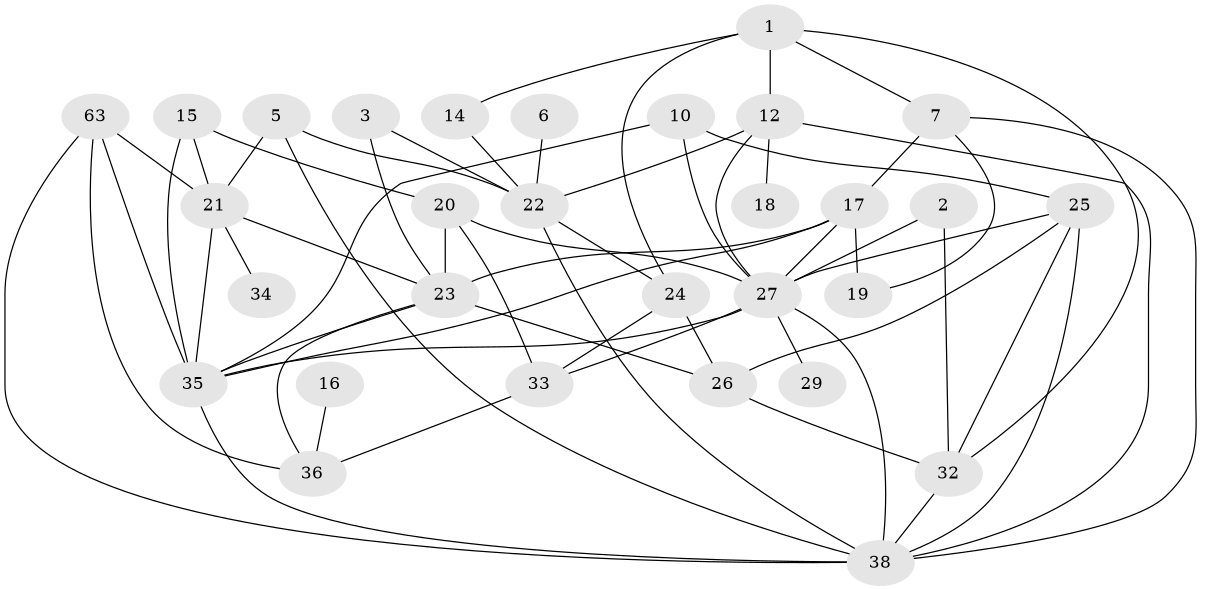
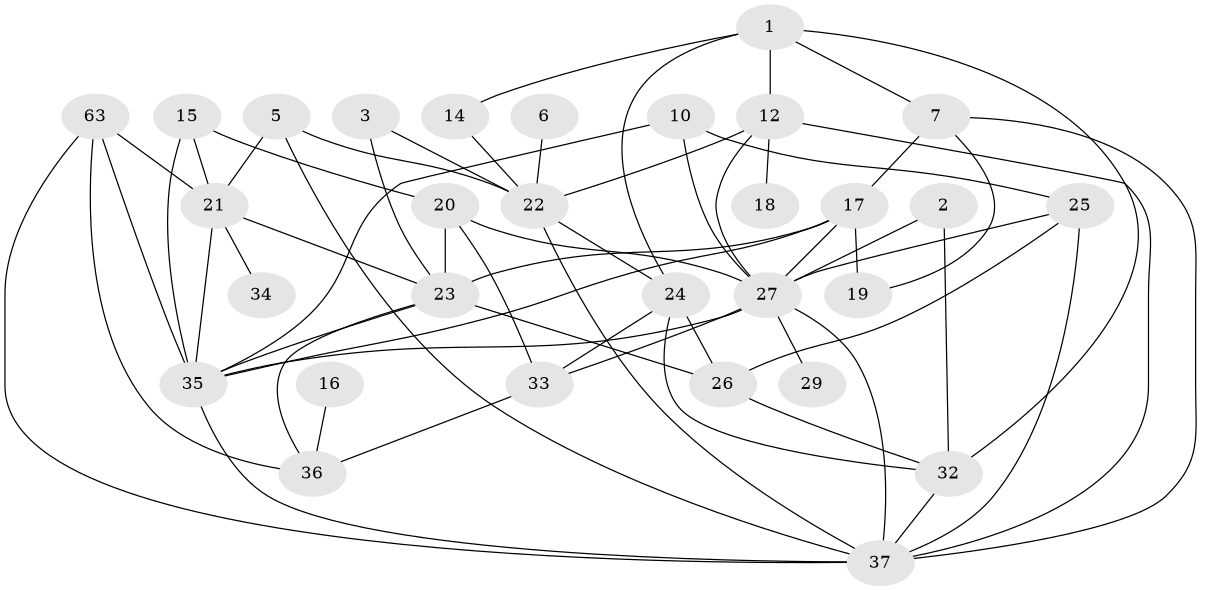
edge "25" -- "32": now "24" -- "32"
node "38": label "38" -> "37"
